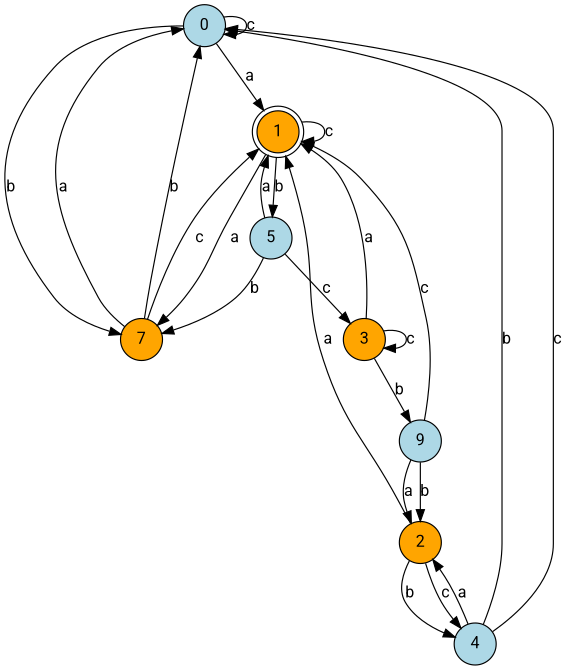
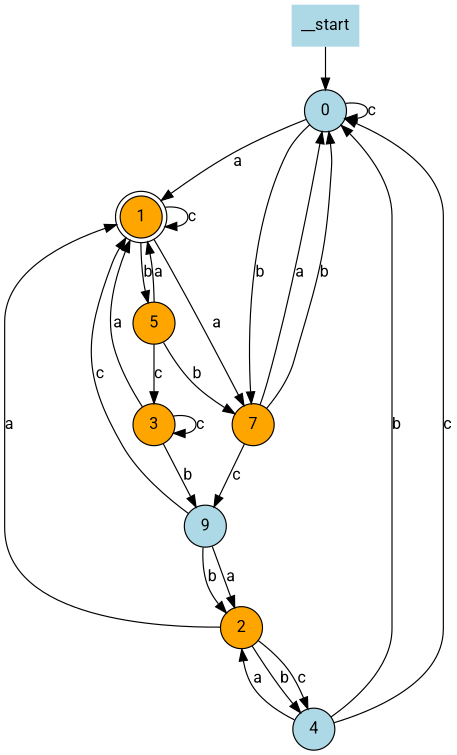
node "__start": added
edge "7" -> "1": now "7" -> "9"
node "5": fillcolor lightblue -> orange
